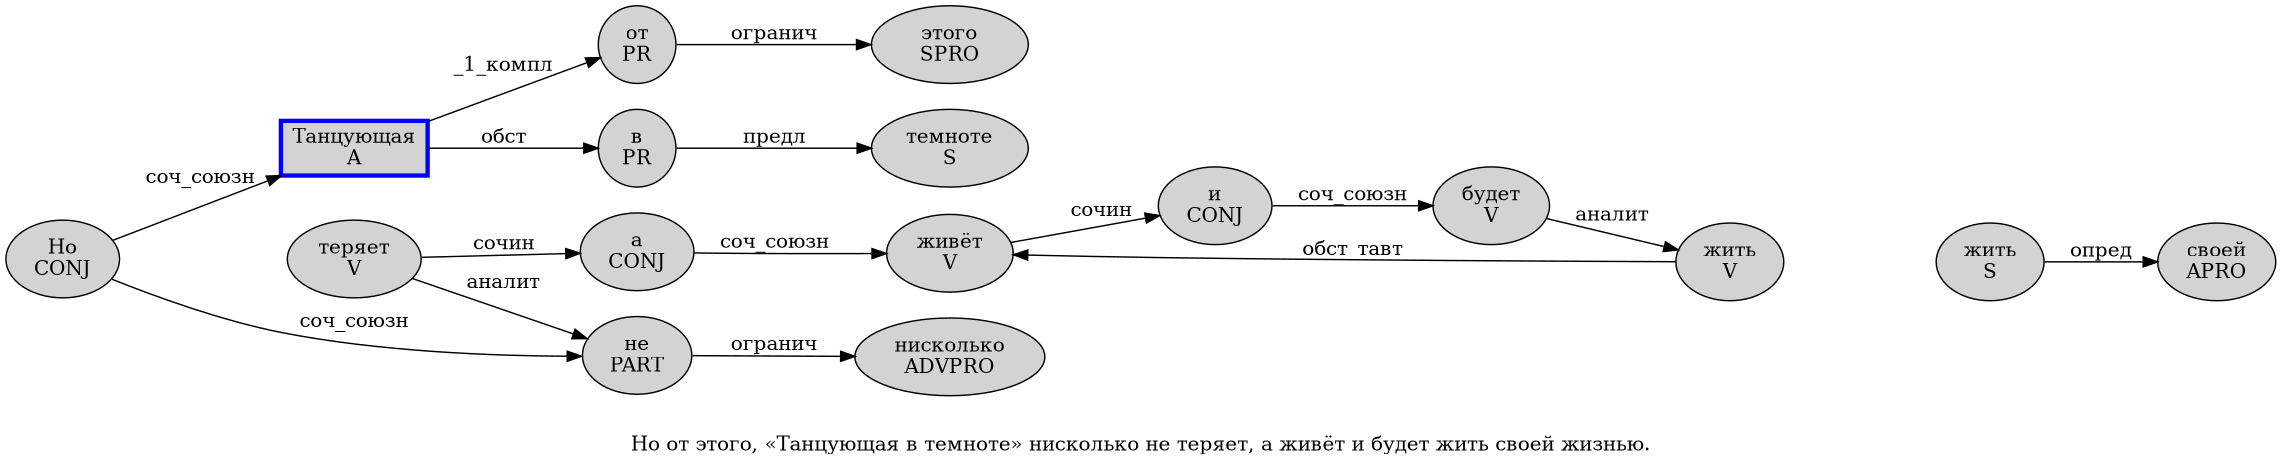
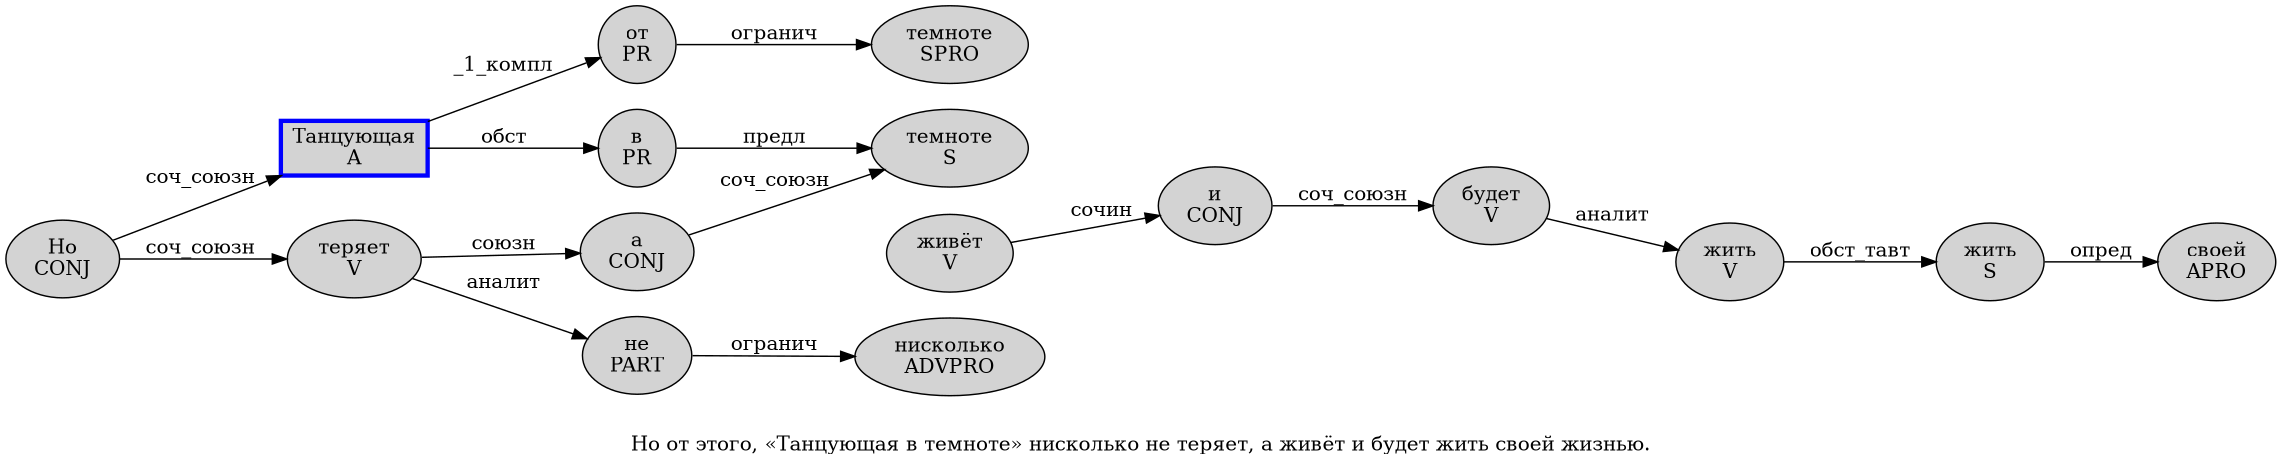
node "этого SPRO": label "этого SPRO" -> "темноте SPRO"
edge "теряет V" -> "а CONJ": label "сочин" -> "союзн"
edge "а CONJ" -> "живёт V": now "а CONJ" -> "темноте S"
edge "жить V" -> "живёт V": now "жить V" -> "жить S"
edge "Но CONJ" -> "не PART": now "Но CONJ" -> "теряет V"
